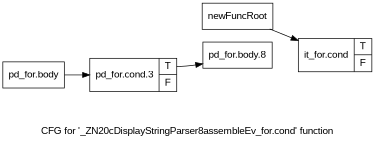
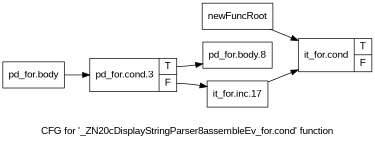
node "it_for.inc.17": added
